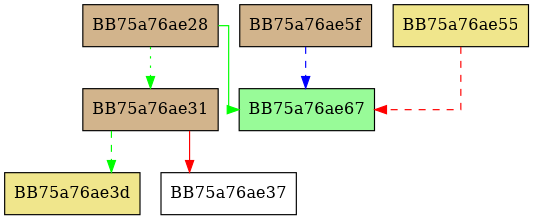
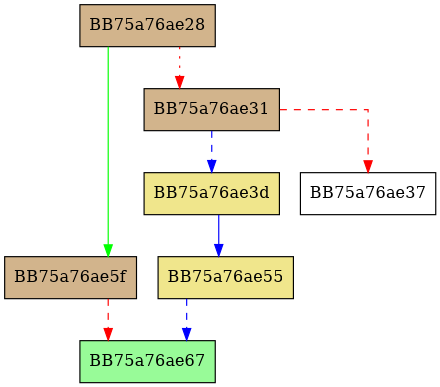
edge "BB75a76ae28" -> "BB75a76ae31": color green -> red
edge "BB75a76ae5f" -> "BB75a76ae67": color blue -> red
edge "BB75a76ae28" -> "BB75a76ae67": now "BB75a76ae28" -> "BB75a76ae5f"
edge "BB75a76ae55" -> "BB75a76ae67": color red -> blue
edge "BB75a76ae31" -> "BB75a76ae3d": color green -> blue
edge "BB75a76ae31" -> "BB75a76ae37": style solid -> dashed
edge "BB75a76ae3d" -> "BB75a76ae55": added
